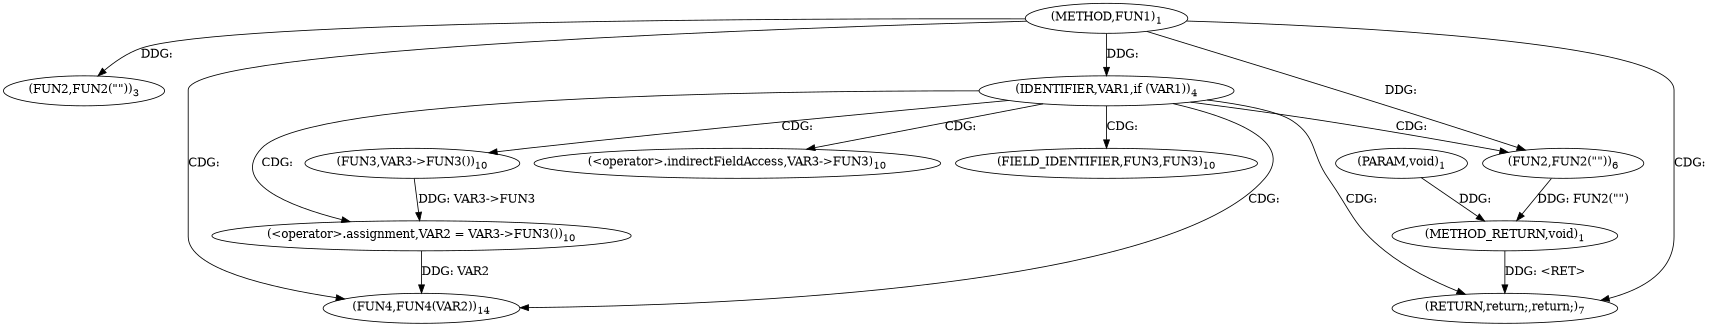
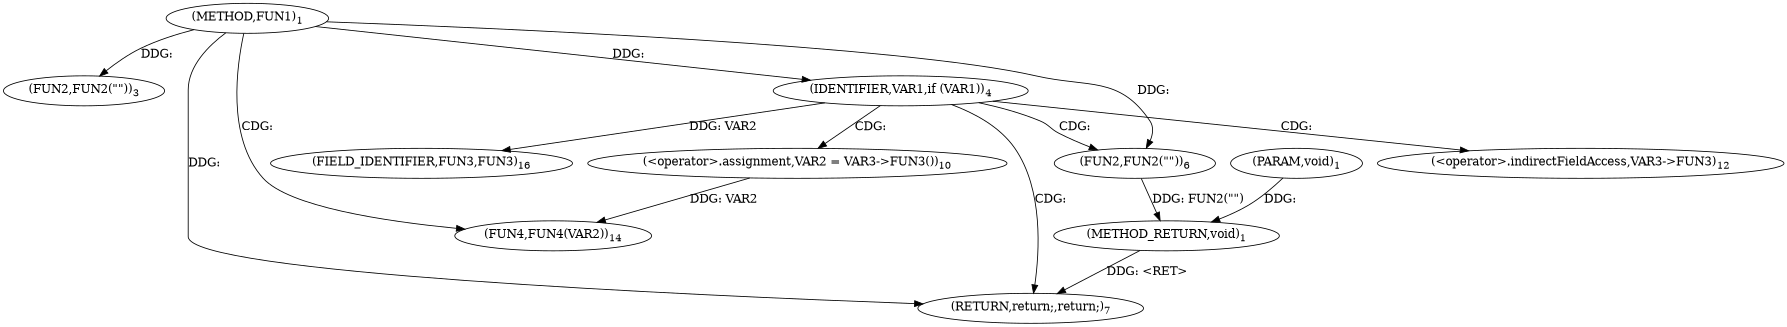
edge "(IDENTIFIER,VAR1,if (VAR1))" -> "(FIELD_IDENTIFIER,FUN3,FUN3)": label "CDG: " -> "DDG: VAR2"
node "(<operator>.indirectFieldAccess,VAR3->FUN3)": text "10" -> "12"
node "(FIELD_IDENTIFIER,FUN3,FUN3)": text "10" -> "16"
node "(FUN3,VAR3->FUN3())": removed
edge "(METHOD,FUN1)" -> "(RETURN,return;,return;)": label "CDG: " -> "DDG: "
edge "(IDENTIFIER,VAR1,if (VAR1))" -> "(FUN4,FUN4(VAR2))": removed, label "CDG:"
